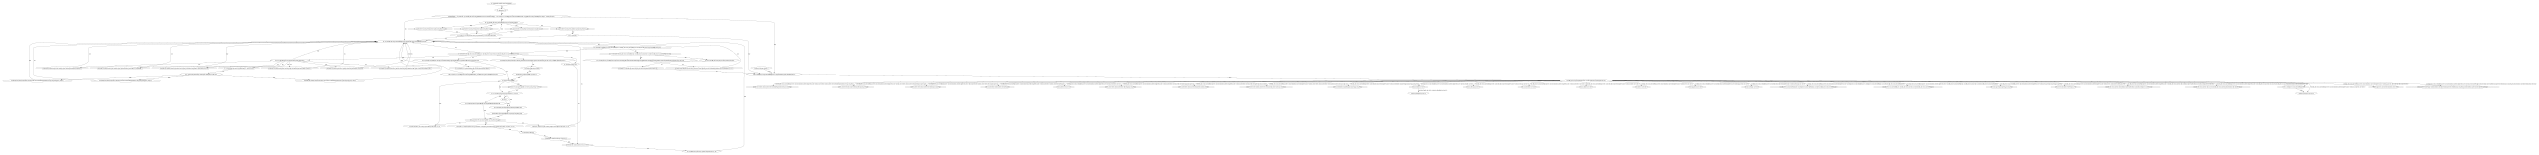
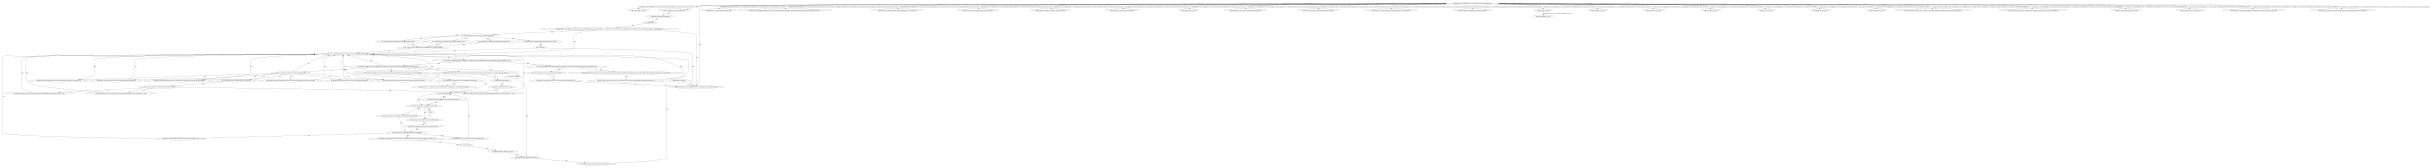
edge "r0 := @this: com.Abby_Alex.record_Activity$MyAsync$1$1" -> "<android.os.AsyncTask: void <clinit>()>": now "r0 := @this: com.Abby_Alex.record_Activity$MyAsync$1$1" -> "$r1 := @parameter0: android.content.DialogInterface"
